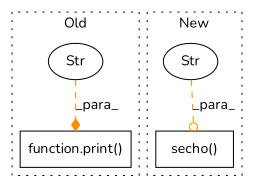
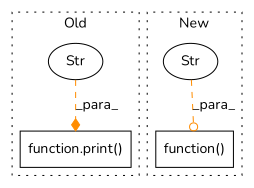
node "secho()": label "secho()" -> "function()"
